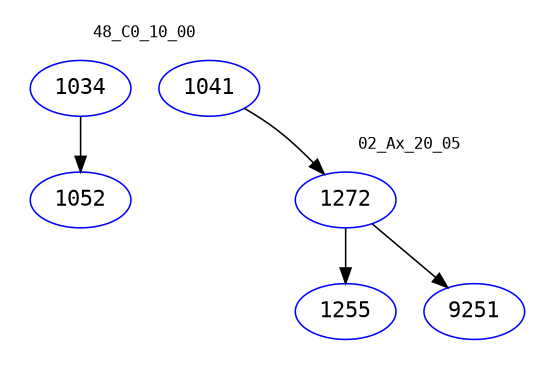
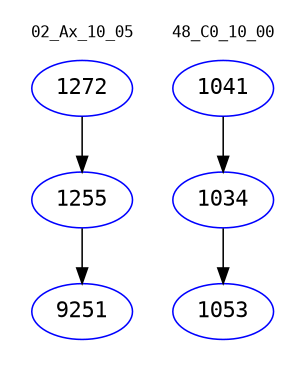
edge "1041" -> "1272": now "1041" -> "1034"
cluster "02_Ax_20_05": label "02_Ax_20_05" -> "02_Ax_10_05"
node "1052": label "1052" -> "1053"
edge "1272" -> "9251": now "1255" -> "9251"
